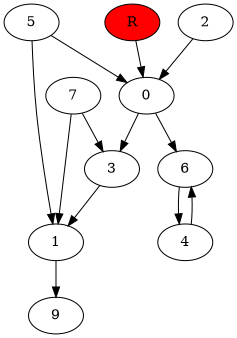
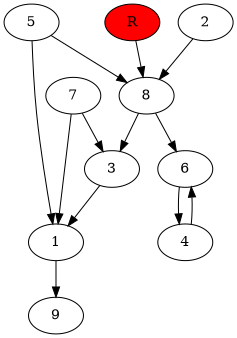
node "0": label "0" -> "8"
